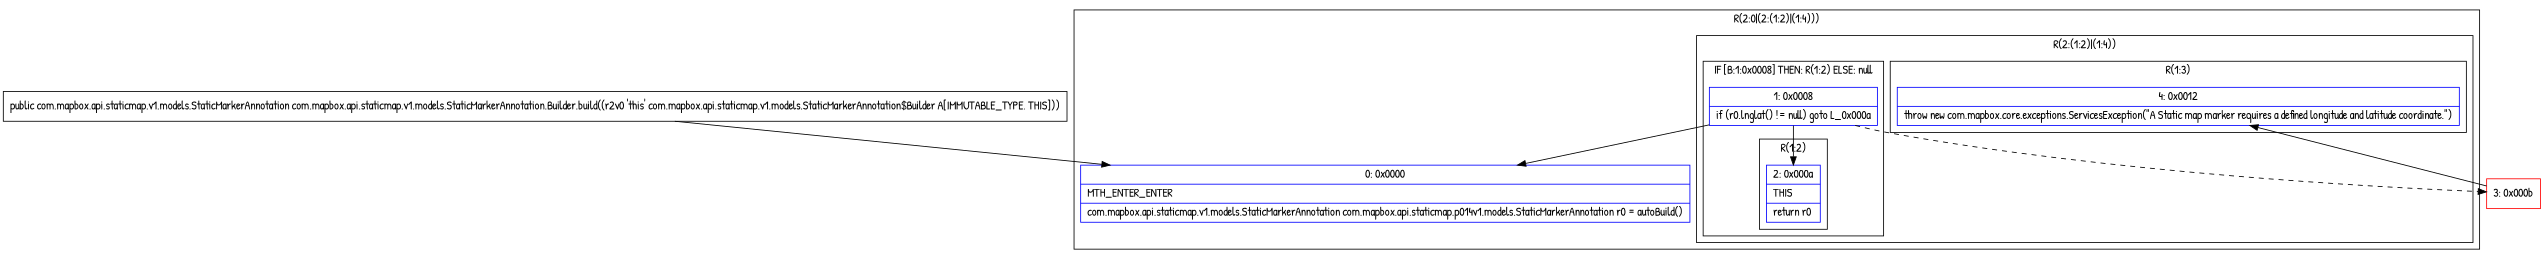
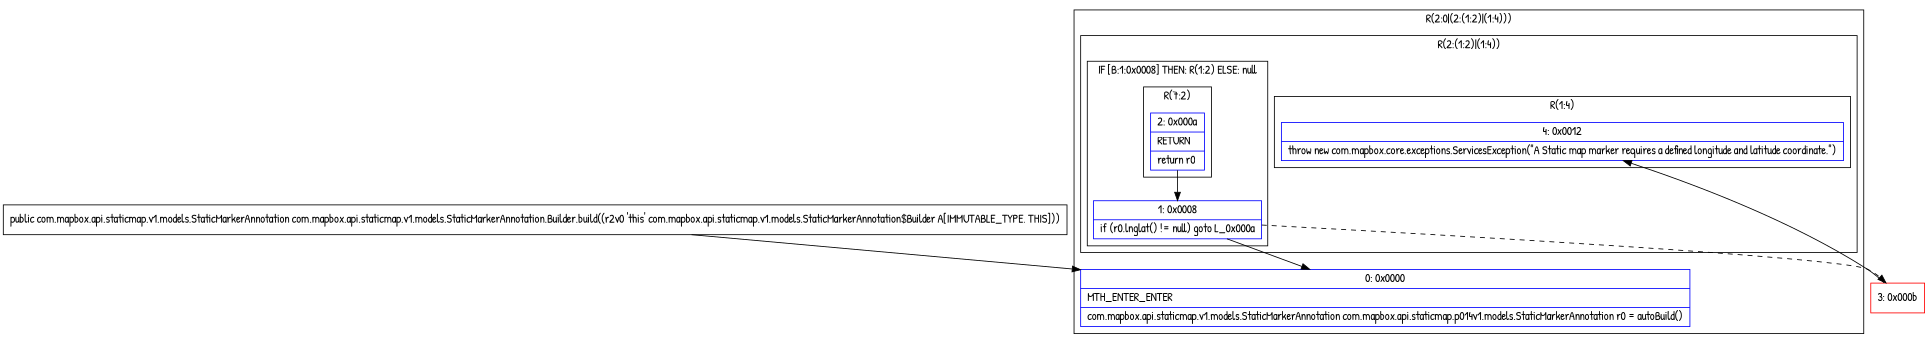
cluster "R(1:3)": label "R(1:3)" -> "R(1:4)"
edge "1: 0x0008" -> "2: 0x000a": reversed
cluster "R(1:2)": label "R(1:2)" -> "R(7:2)"
node "2: 0x000a": text "THIS" -> "RETURN"
